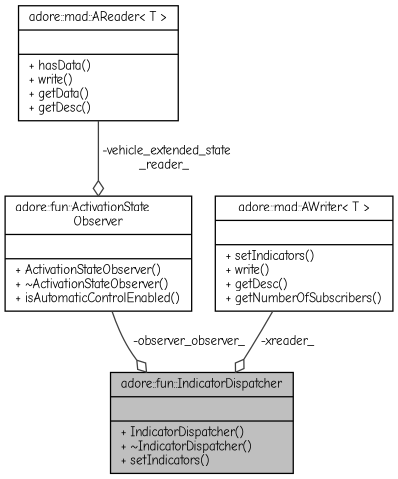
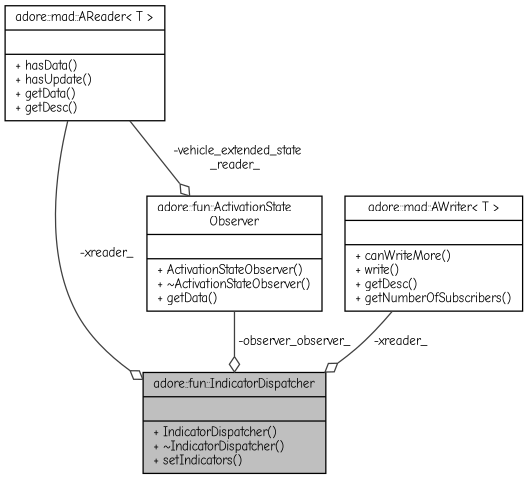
node "adore::mad::AReader< T >": text "+ write()" -> "+ hasUpdate()"
node "adore::mad::AWriter< T >": text "+ setIndicators()" -> "+ canWriteMore()"
edge "adore::mad::AReader< T >" -> "adore::fun::IndicatorDispatcher": added, label "-xreader_"
node "adore::fun::ActivationState": text "+ isAutomaticControlEnabled()" -> "+ getData()"
